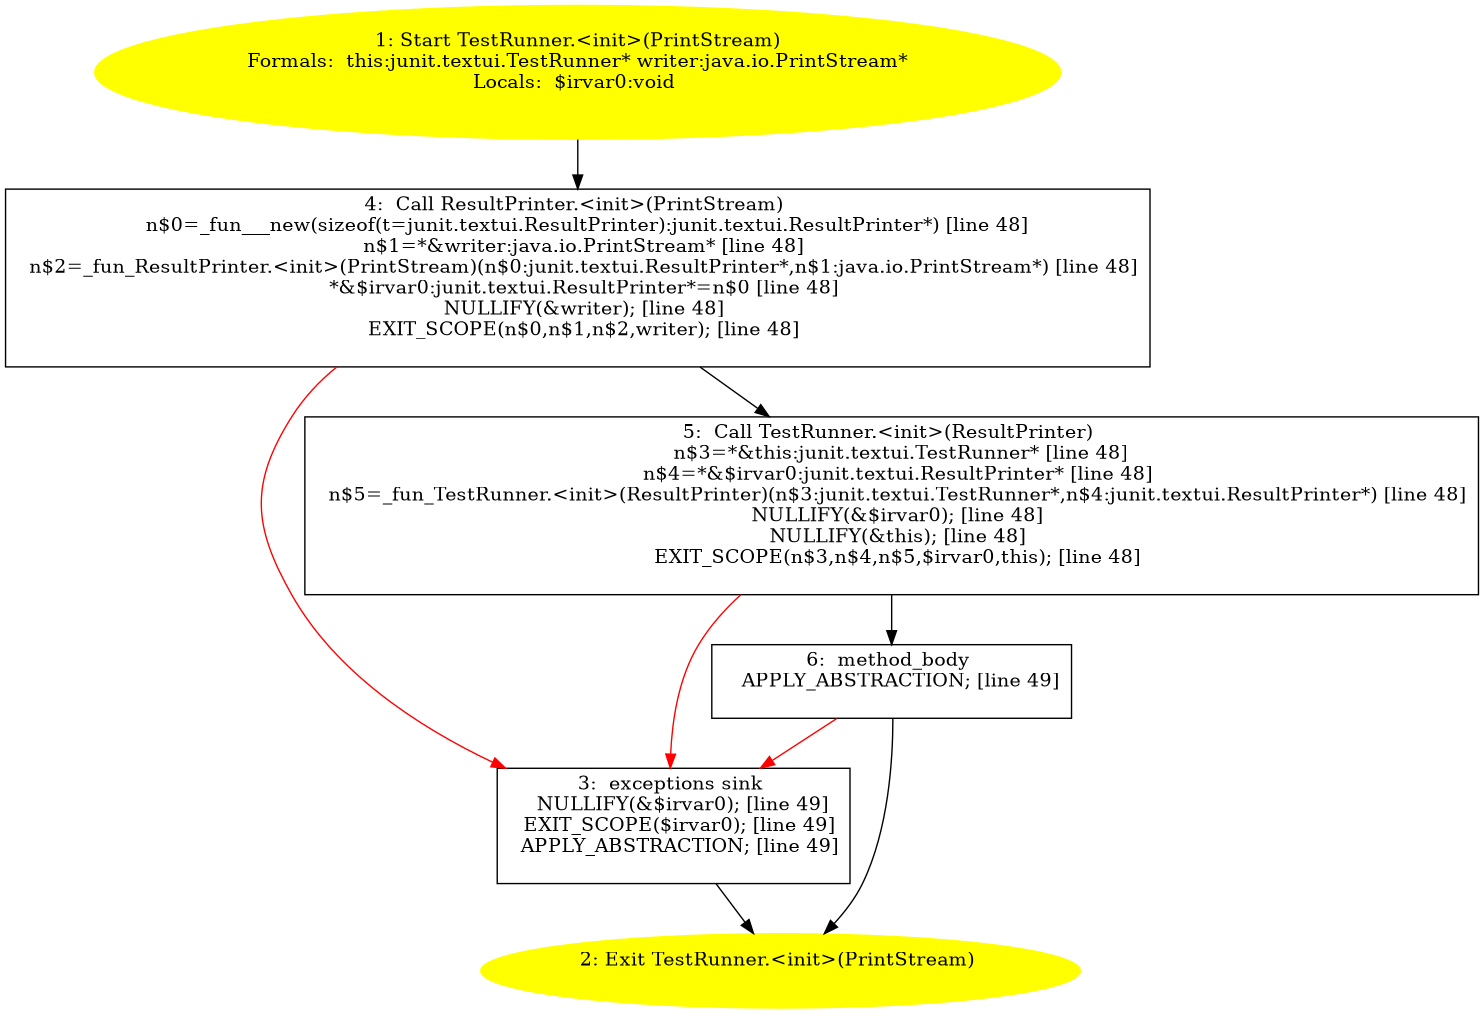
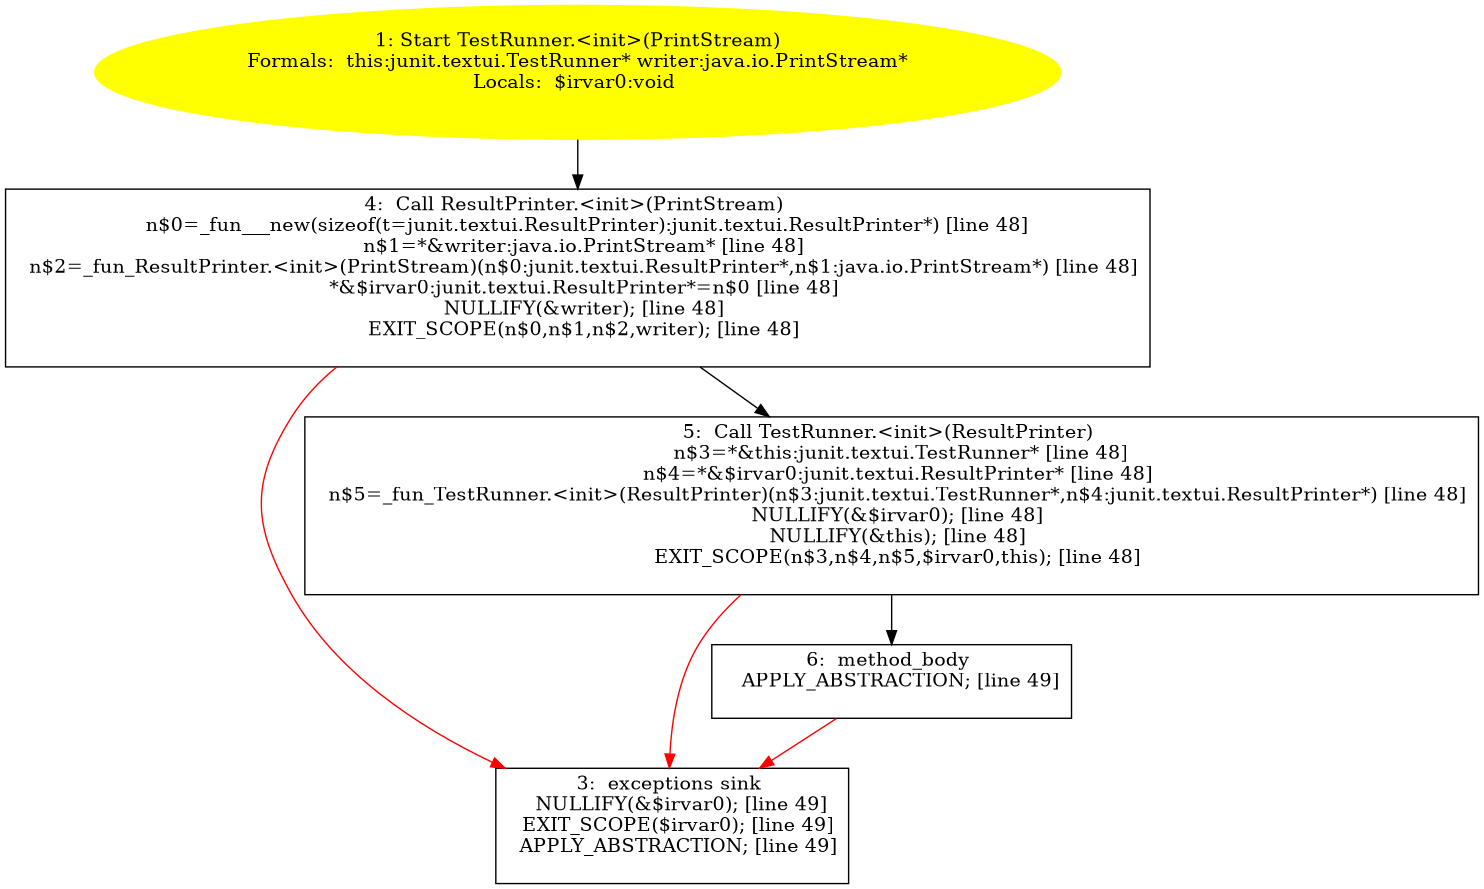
node "2: Exit TestRunner.<init>(PrintStream)": removed
